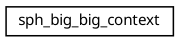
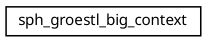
node "sph_big_big_context": label "sph_big_big_context" -> "sph_groestl_big_context"
